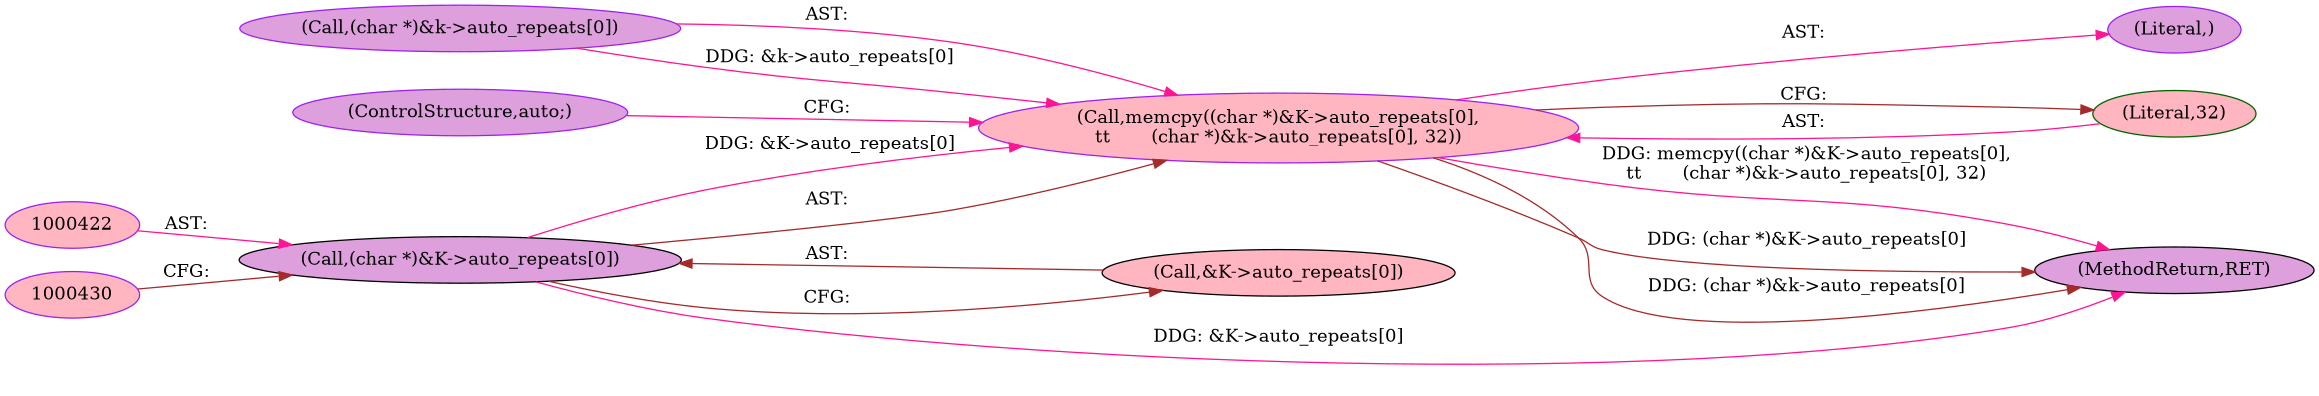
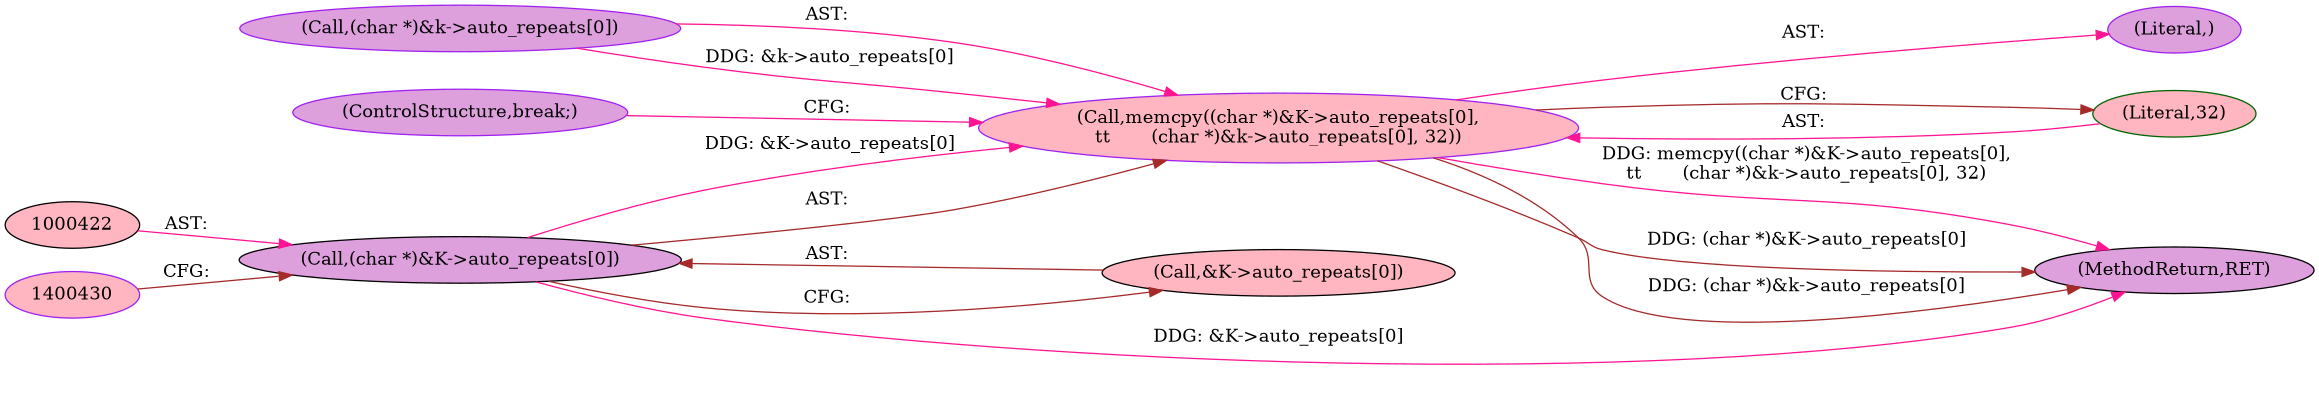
node "(ControlStructure,auto;)": label "(ControlStructure,auto;)" -> "(ControlStructure,break;)"
node "1000422": color purple -> black
node "1000430": label "1000430" -> "1400430"
